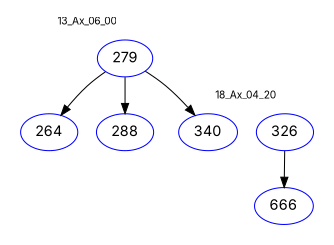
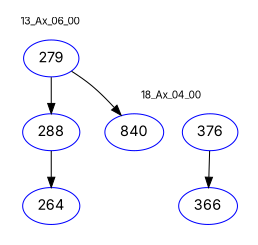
edge "279" -> "264": now "288" -> "264"
cluster "18_Ax_04_20": label "18_Ax_04_20" -> "18_Ax_04_00"
node "340": label "340" -> "840"
node "326": label "326" -> "376"
node "666": label "666" -> "366"
